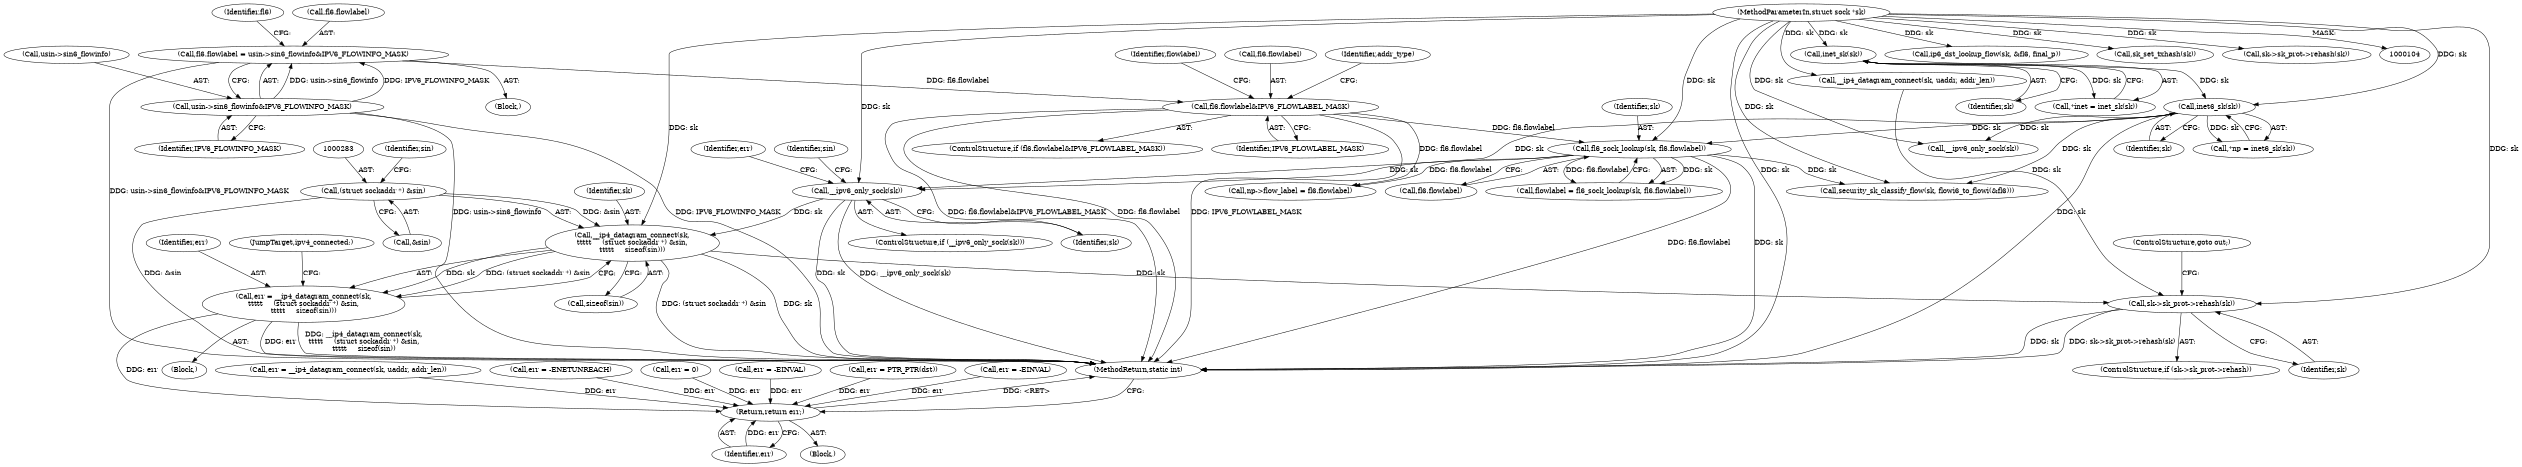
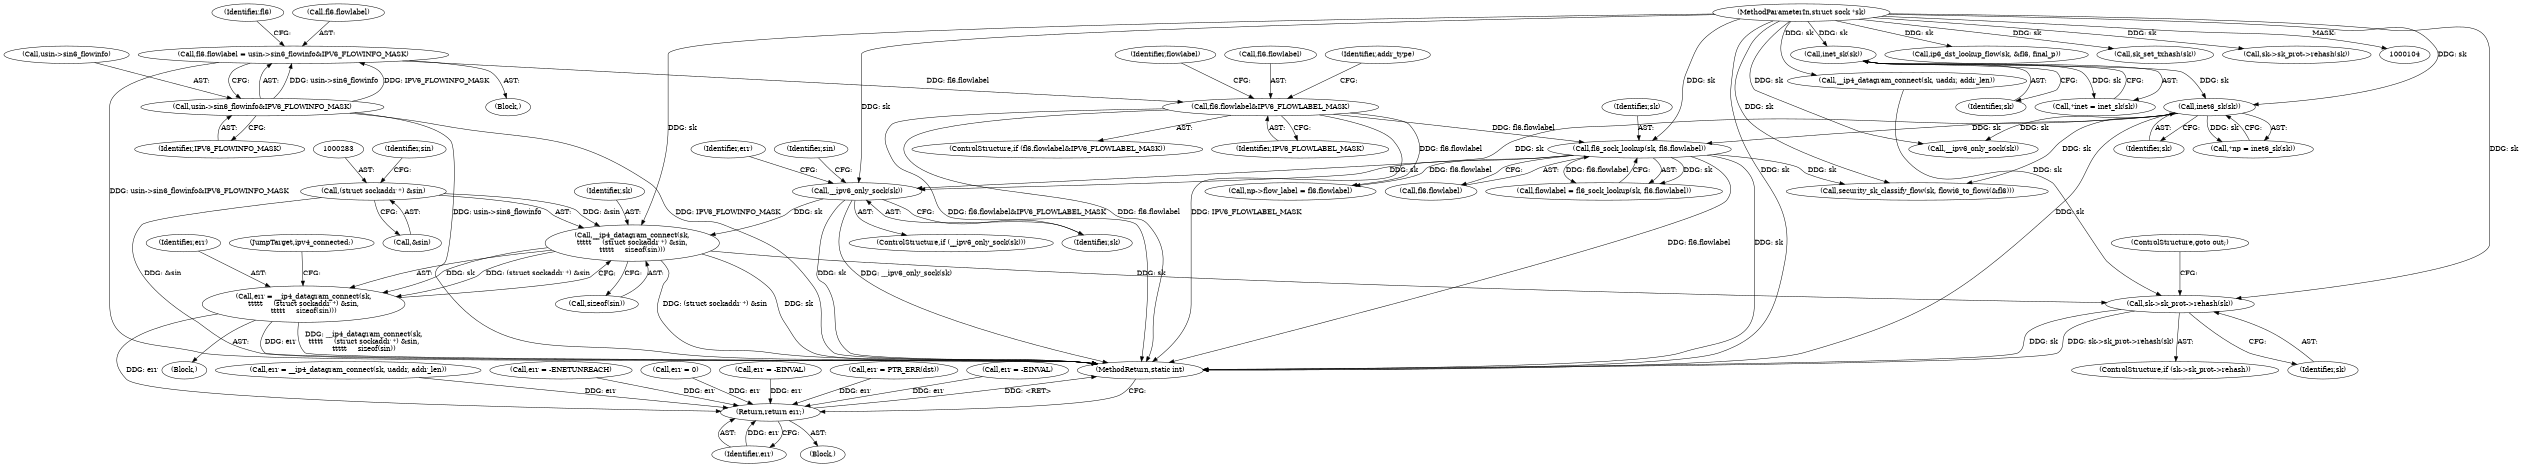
node "(Call,err = PTR_PTR(dst))": label "(Call,err = PTR_PTR(dst))" -> "(Call,err = PTR_ERR(dst))"
